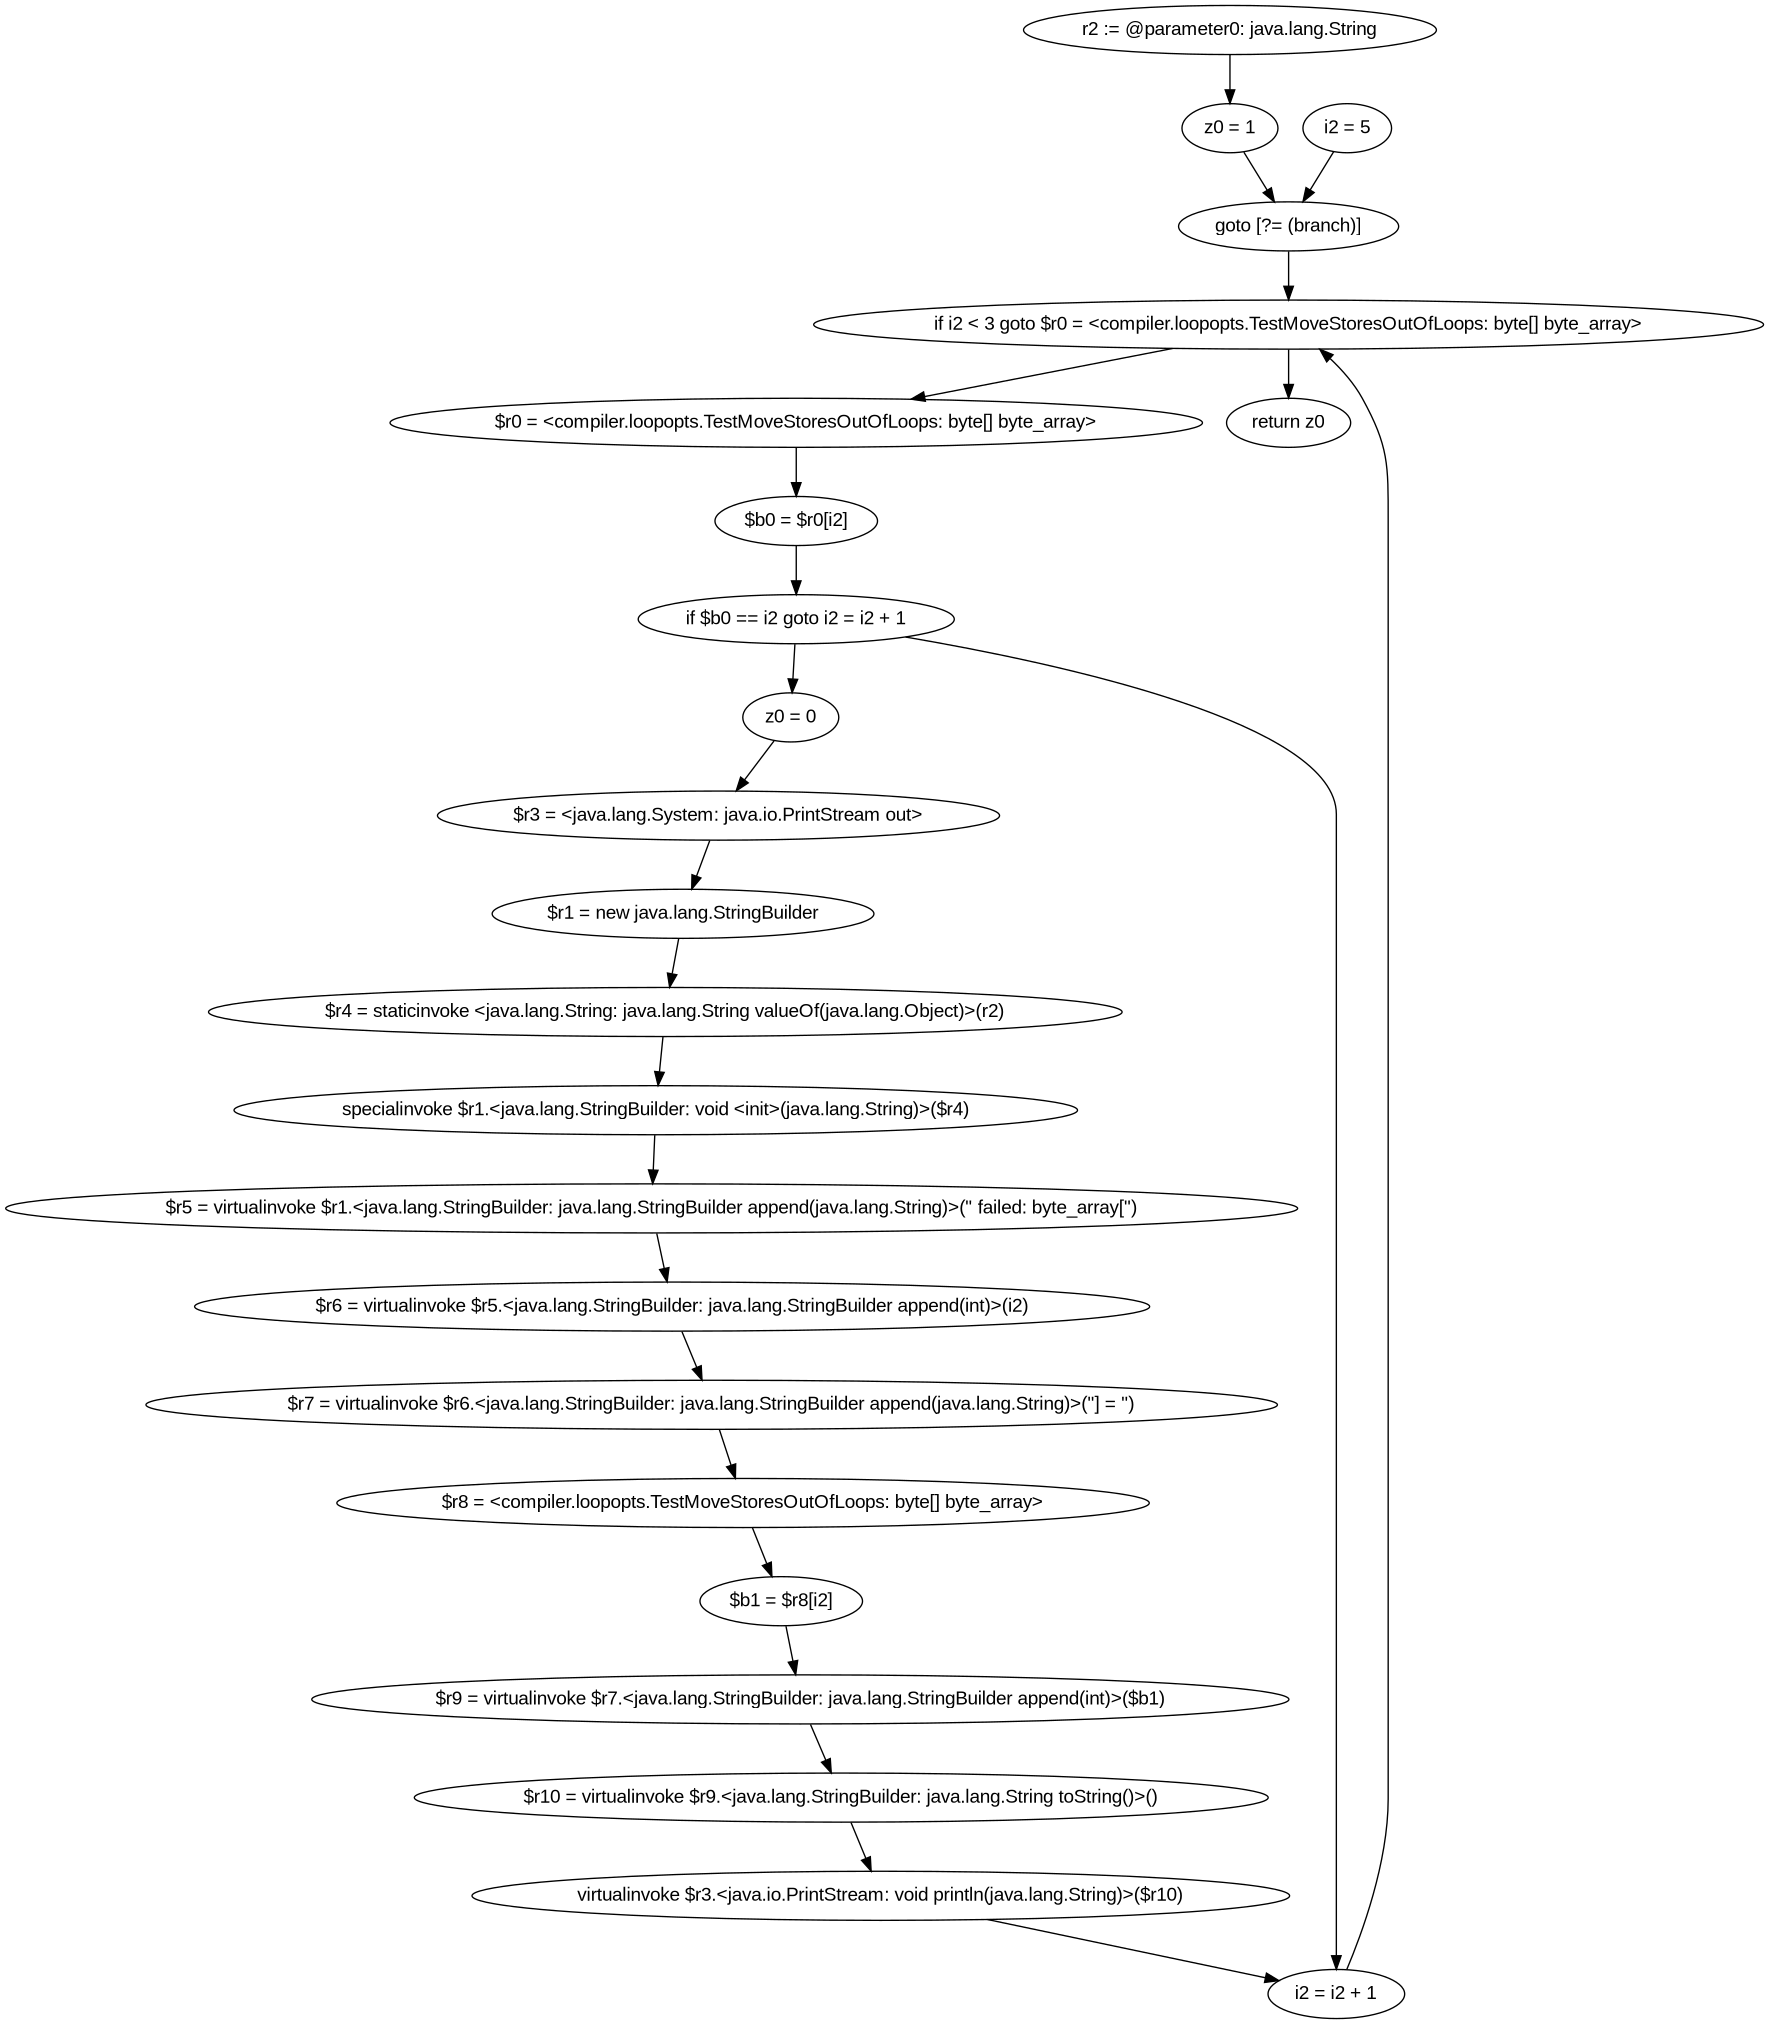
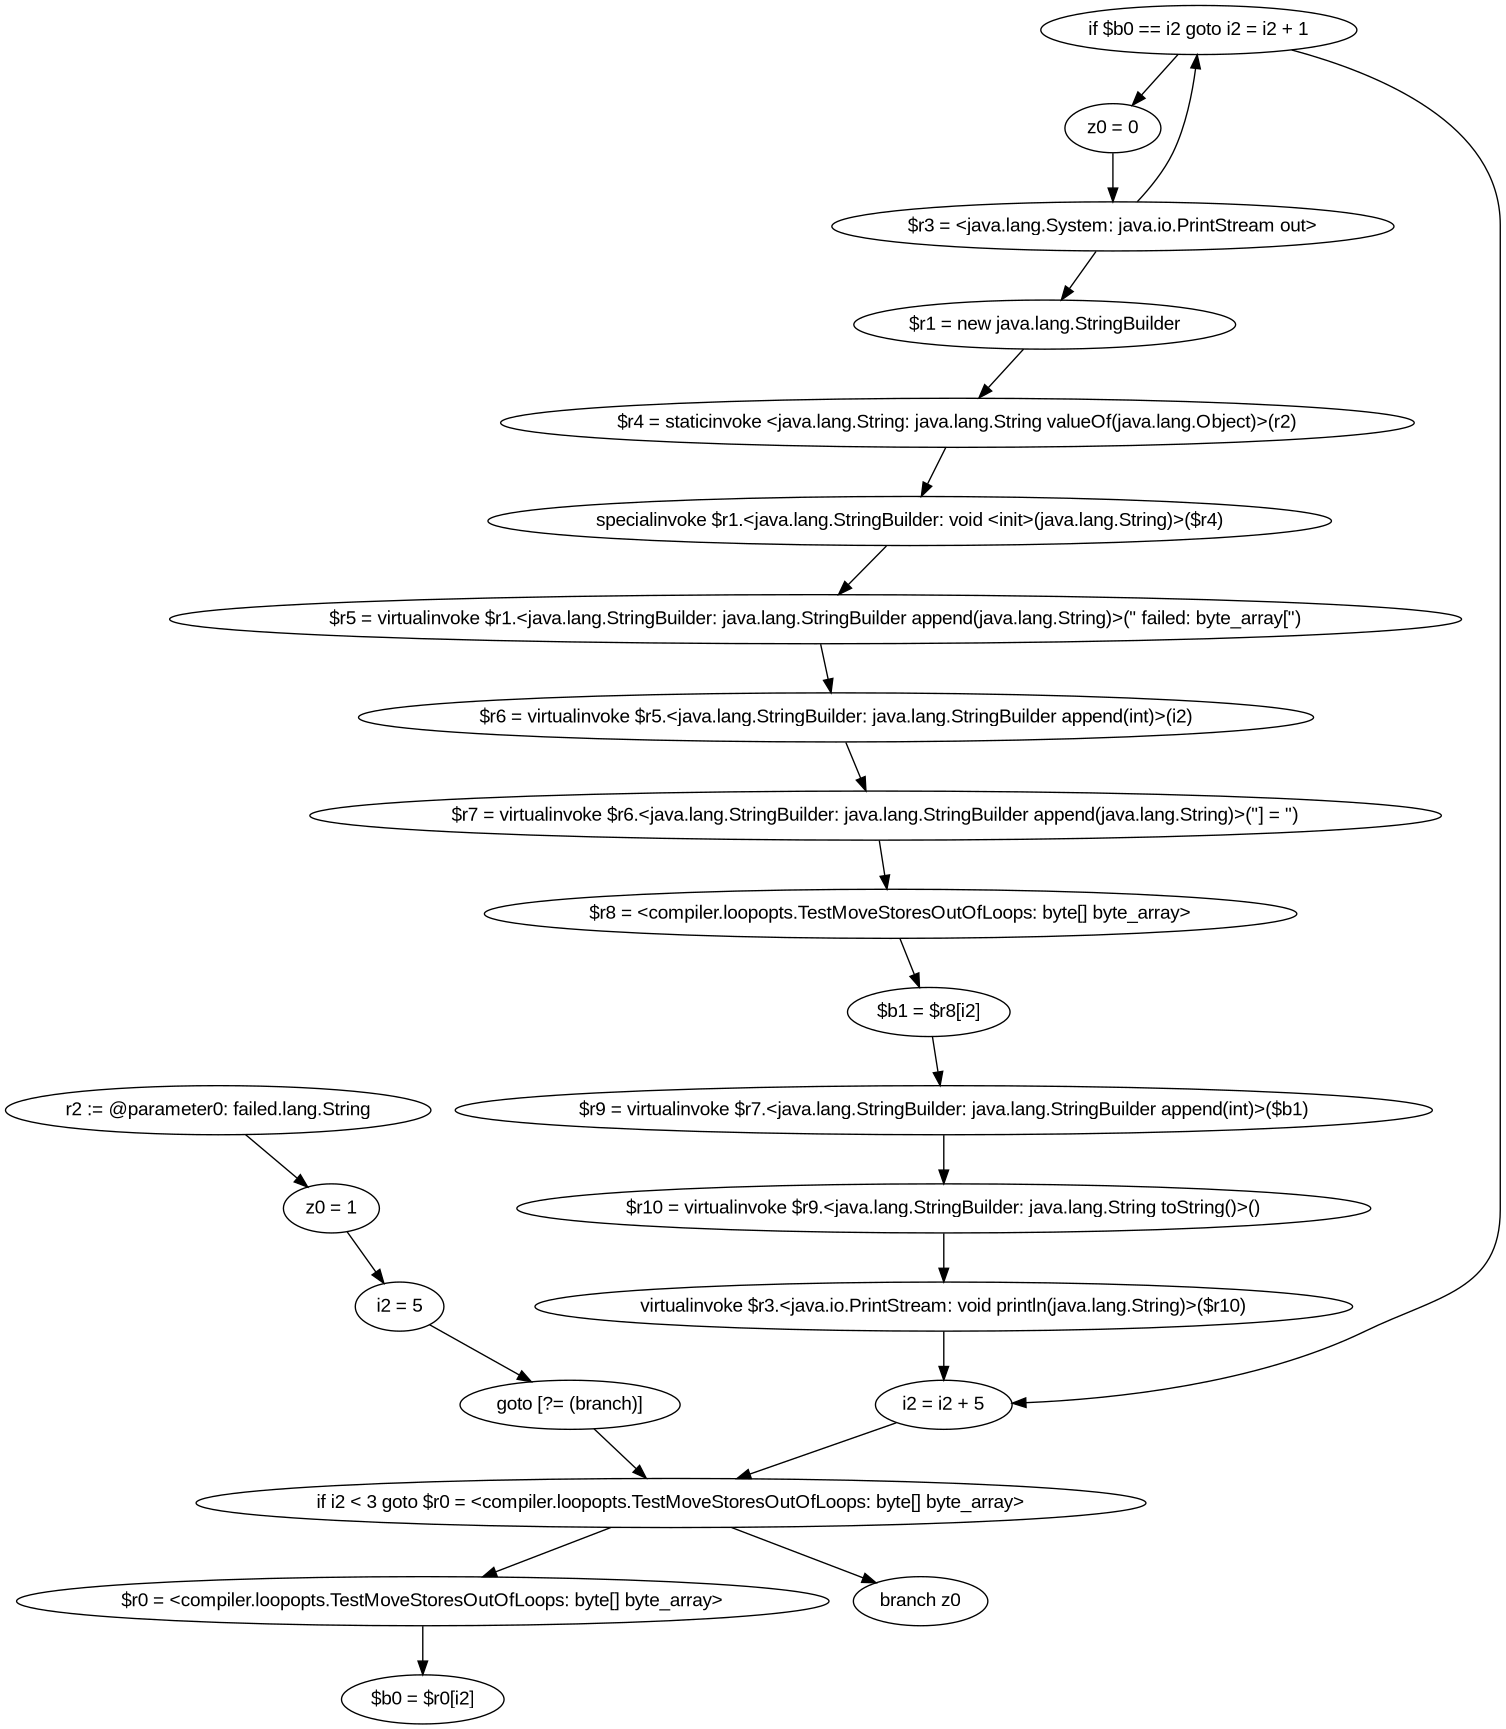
node "r2 := @parameter0: java.lang.String": label "r2 := @parameter0: java.lang.String" -> "r2 := @parameter0: failed.lang.String"
edge "z0 = 1" -> "goto [?= (branch)]": now "z0 = 1" -> "i2 = 5"
node "return z0": label "return z0" -> "branch z0"
edge "$b0 = $r0[i2]" -> "if $b0 == i2 goto i2 = i2 + 1": now "$r3 = <java.lang.System: java.io.PrintStream out>" -> "if $b0 == i2 goto i2 = i2 + 1"
node "i2 = i2 + 1": label "i2 = i2 + 1" -> "i2 = i2 + 5"
